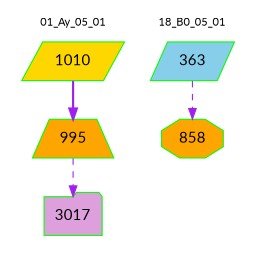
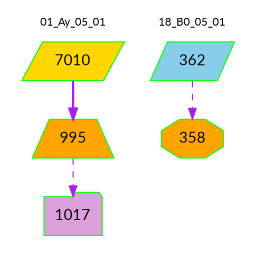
node "1010": label "1010" -> "7010"
node "363": label "363" -> "362"
node "858": label "858" -> "358"
node "3017": label "3017" -> "1017"
